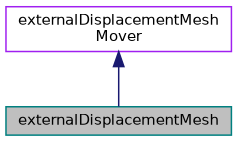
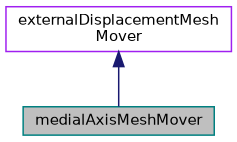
node "externalDisplacementMesh": label "externalDisplacementMesh" -> "medialAxisMeshMover"
